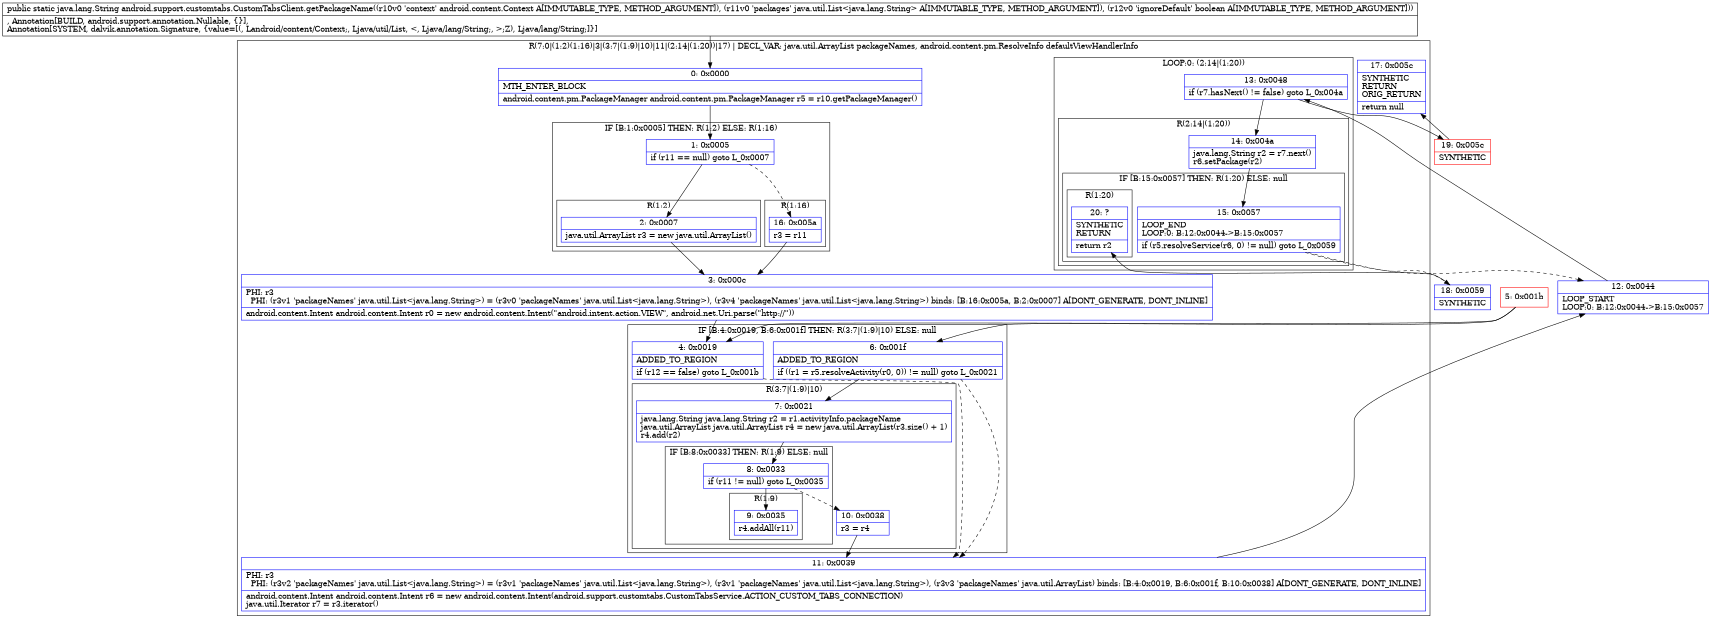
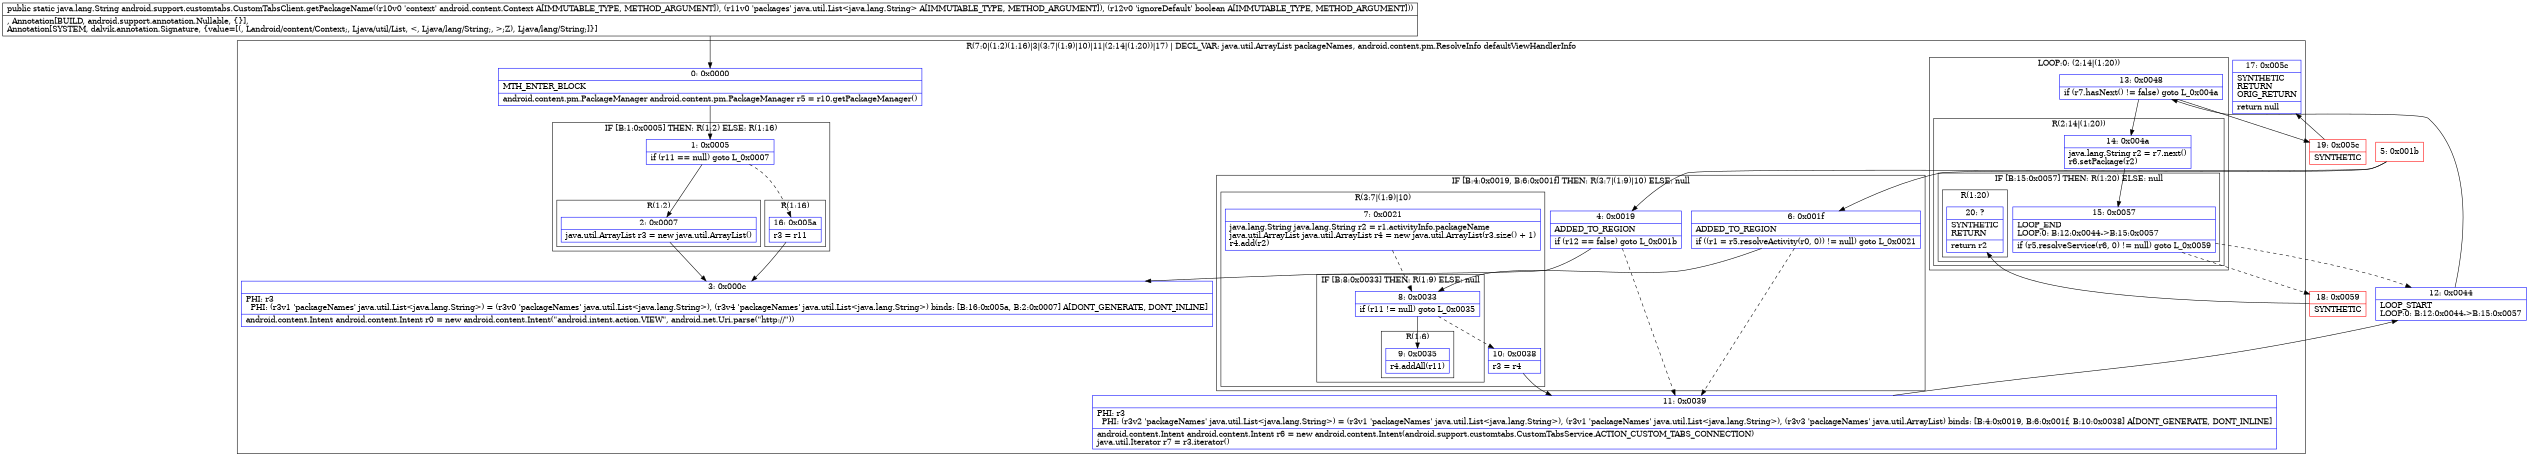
node "18: 0x0059": color blue -> red
edge "3: 0x000c" -> "4: 0x0019": reversed
edge "6: 0x001f" -> "7: 0x0021": now "6: 0x001f" -> "8: 0x0033"
edge "7: 0x0021" -> "8: 0x0033": style solid -> dashed
cluster "R(1:9)": label "R(1:9)" -> "R(1:6)"
